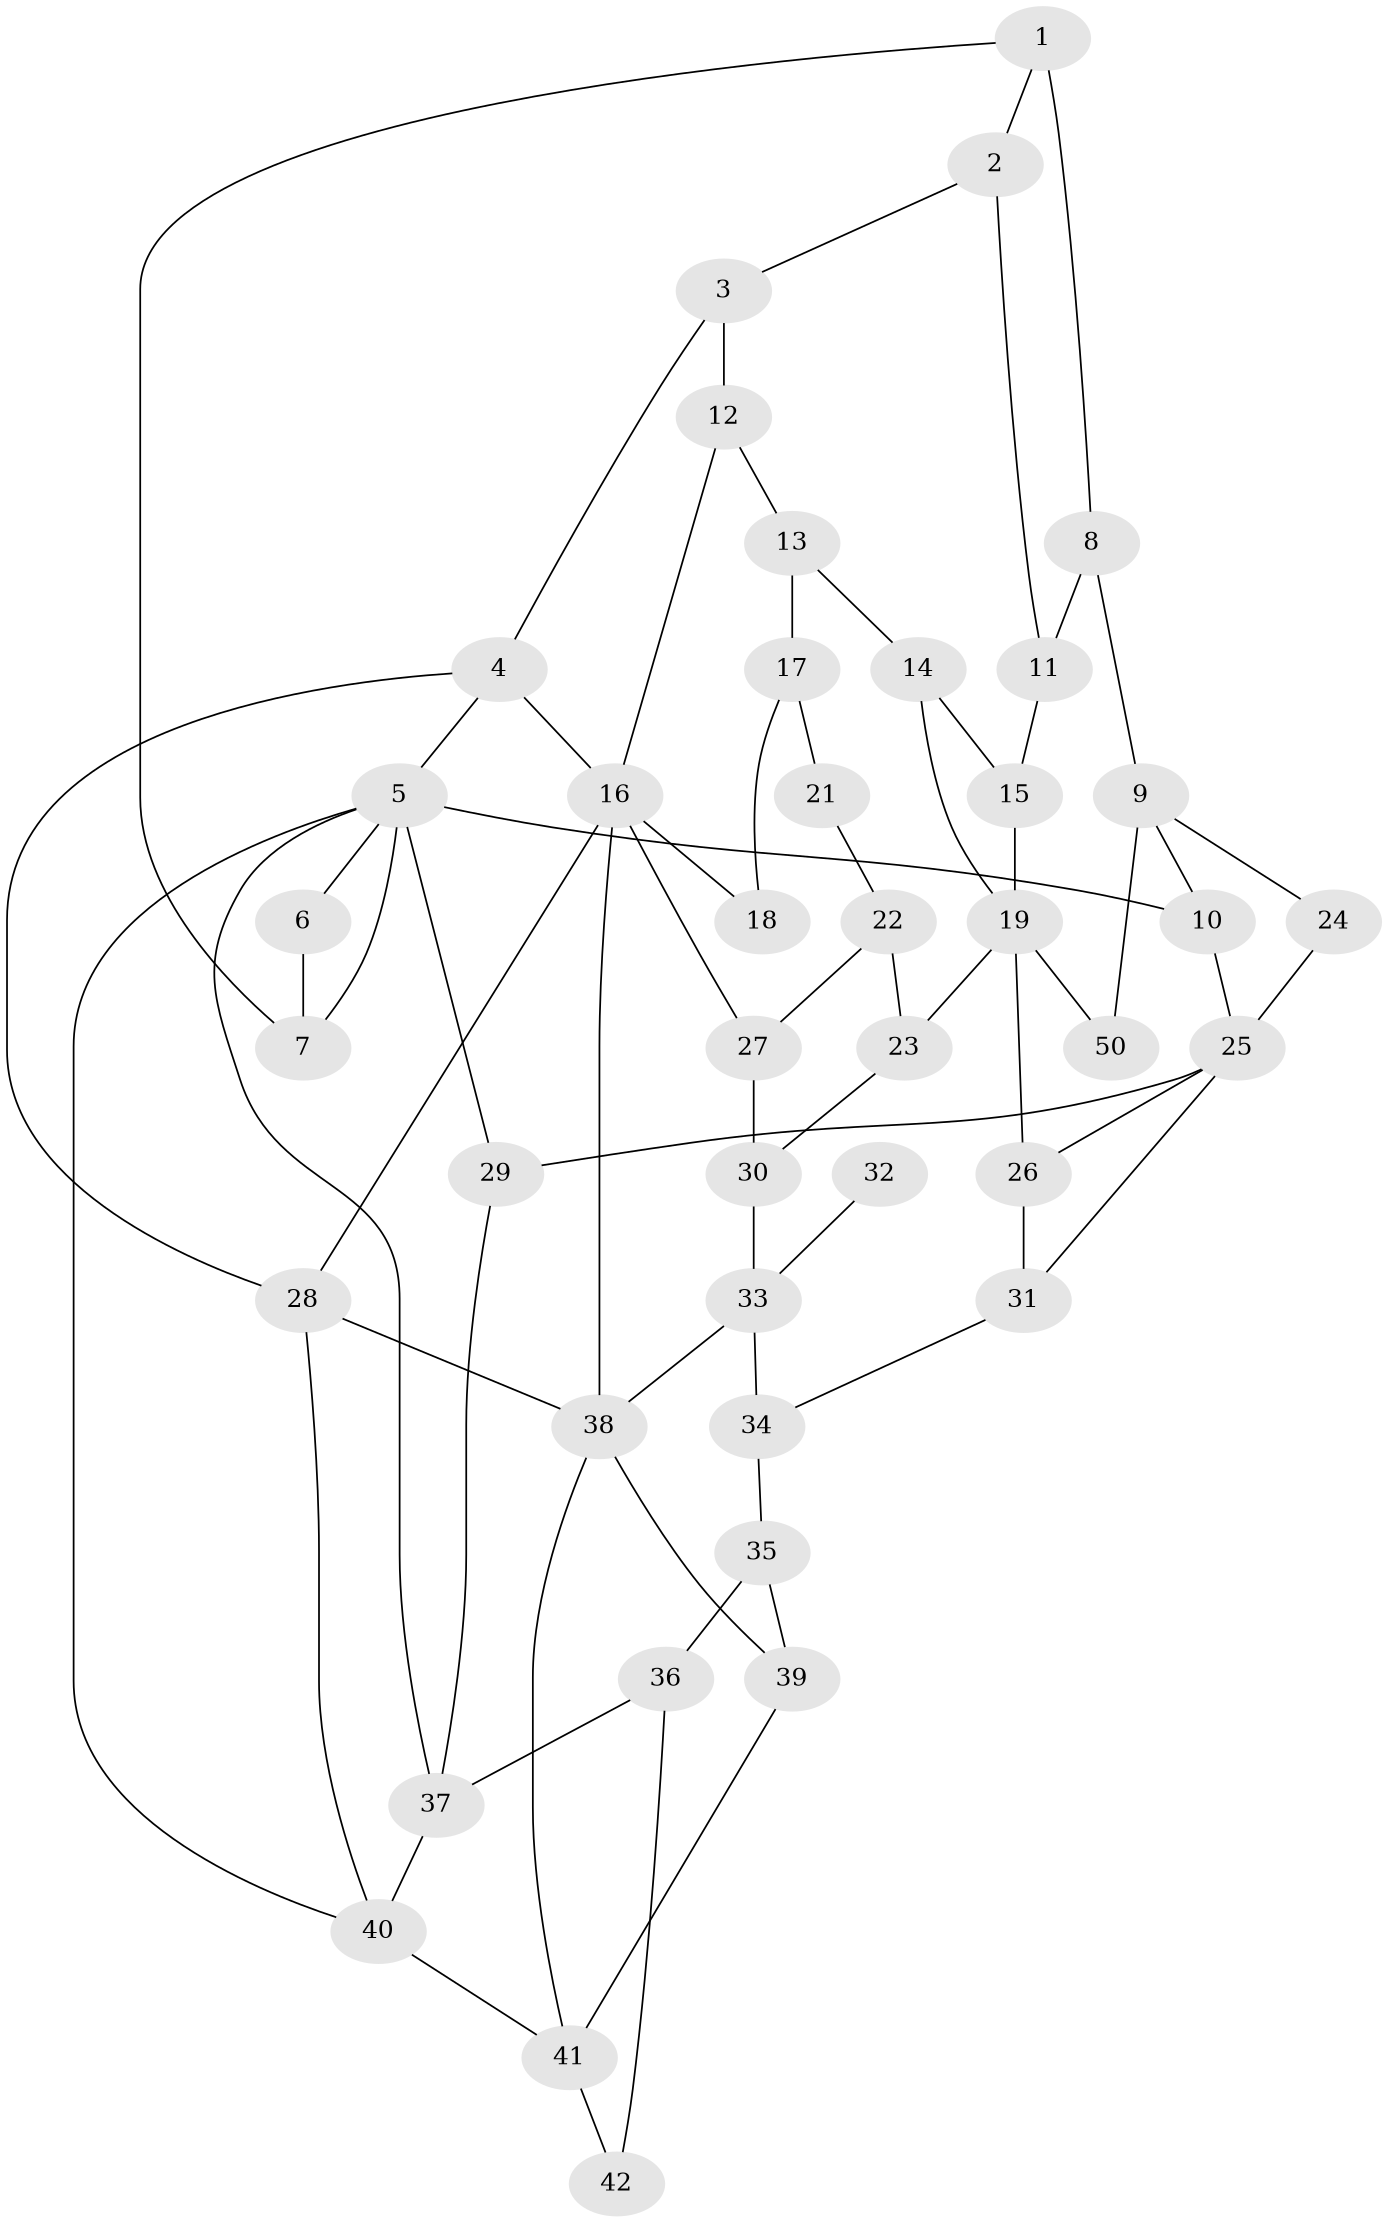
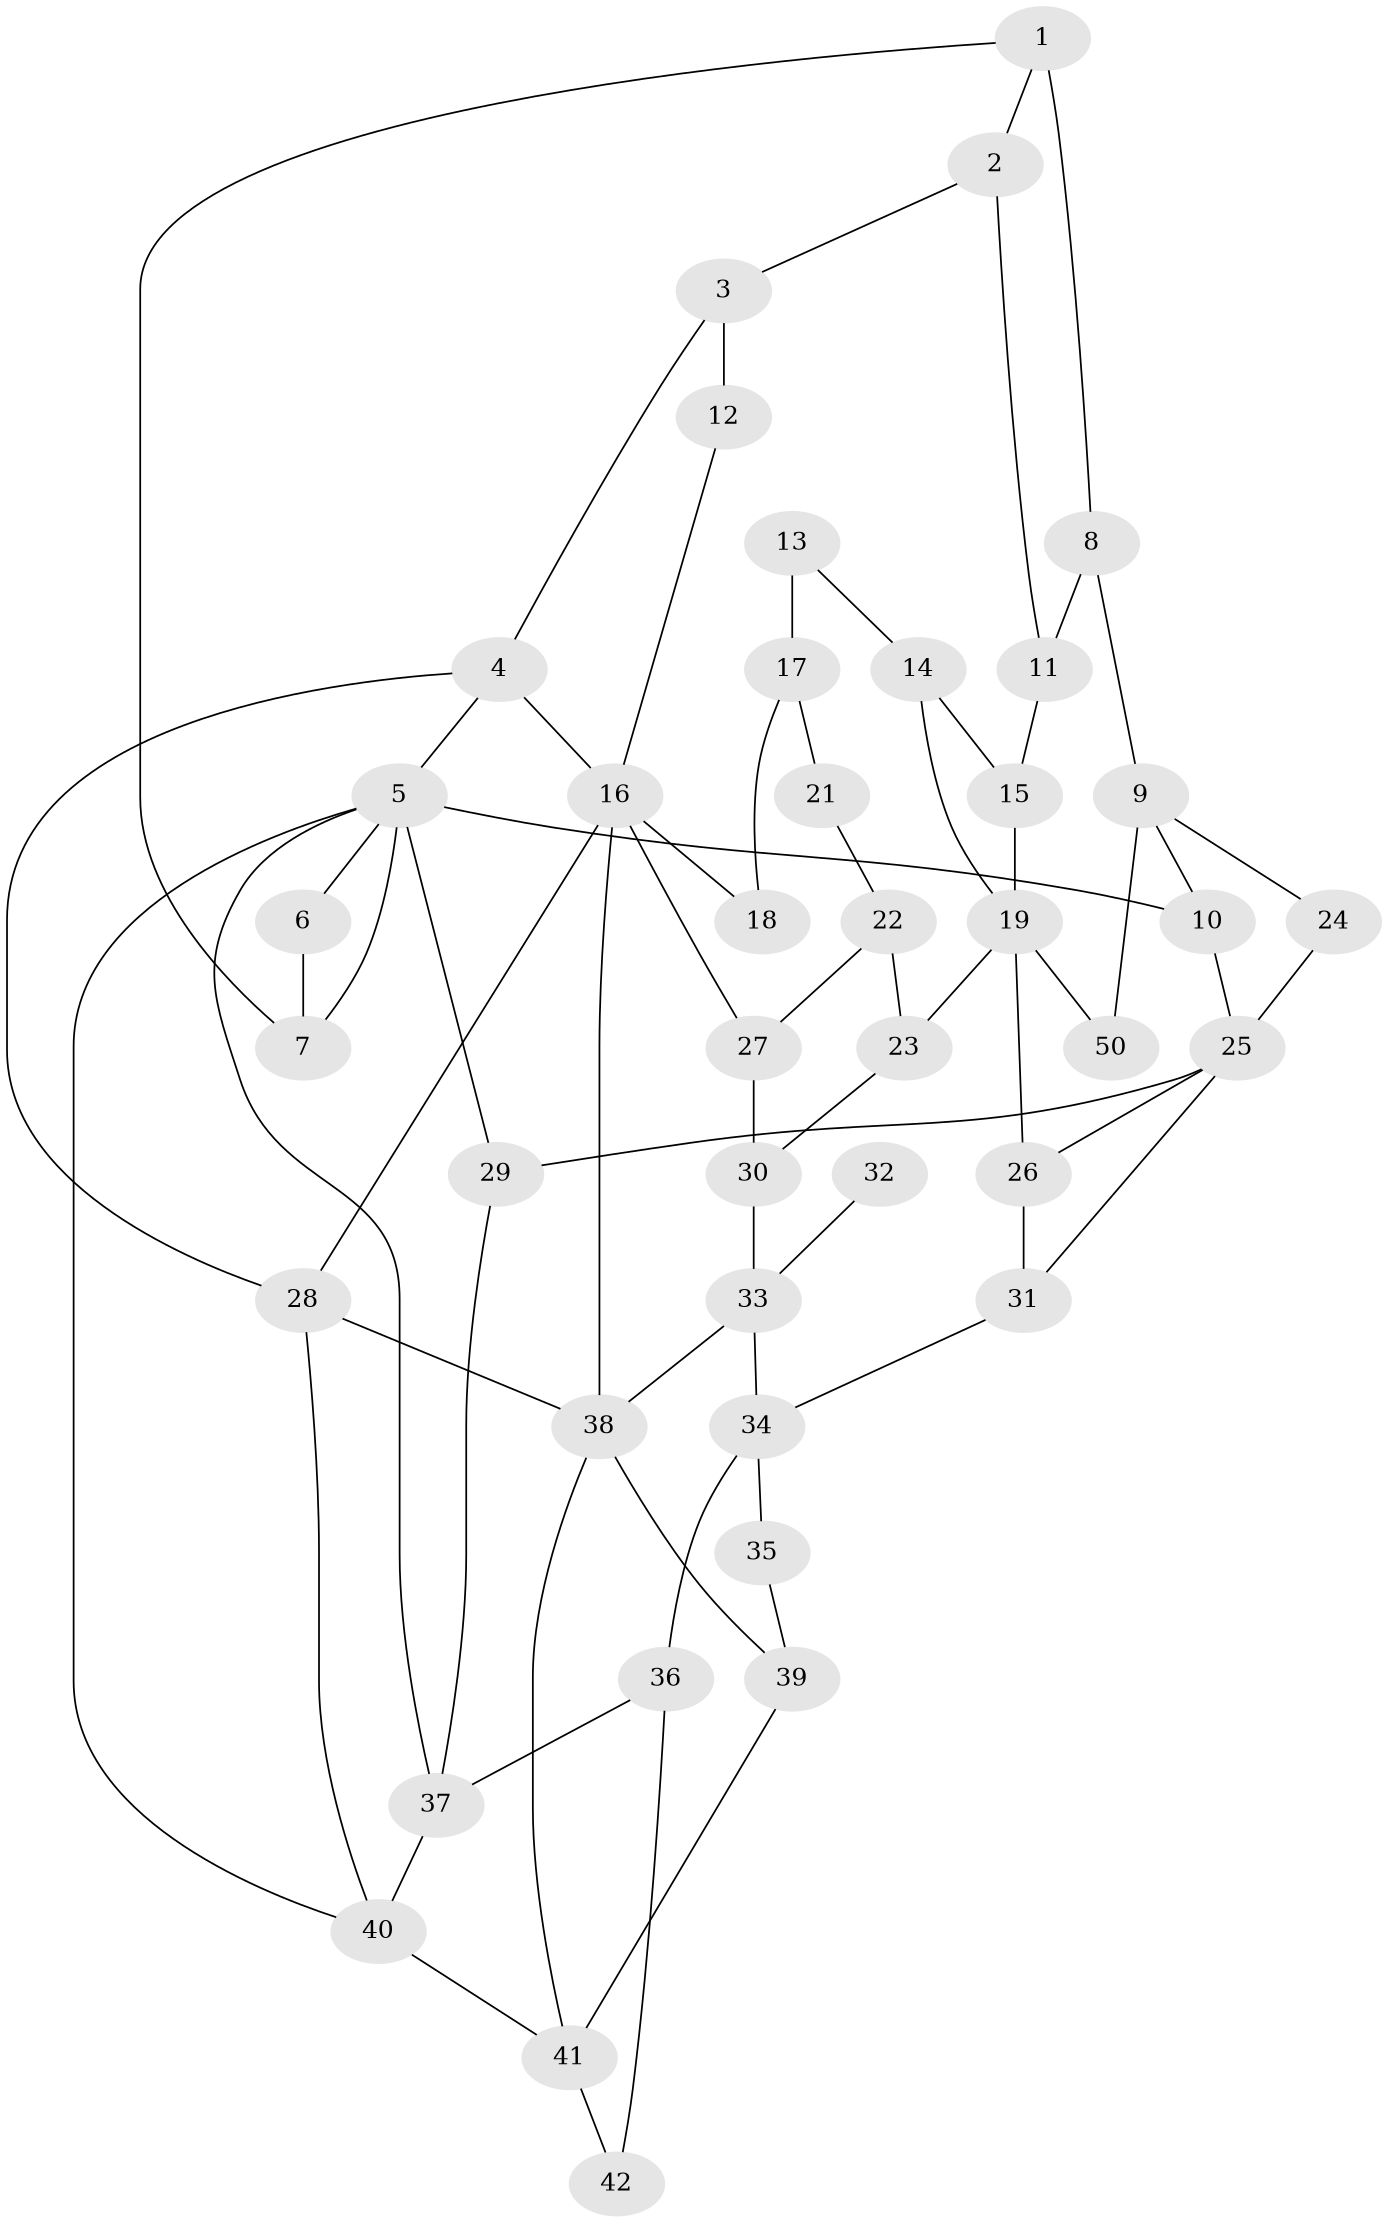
edge "12" -- "13": removed
edge "35" -- "36": now "34" -- "36"
